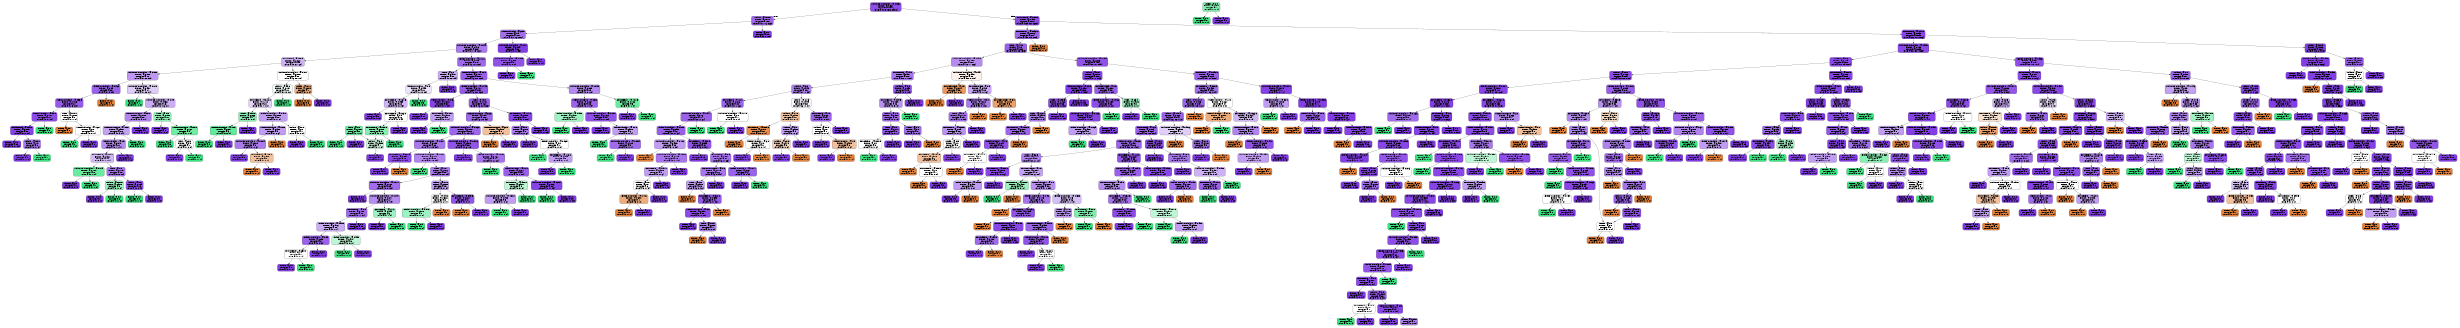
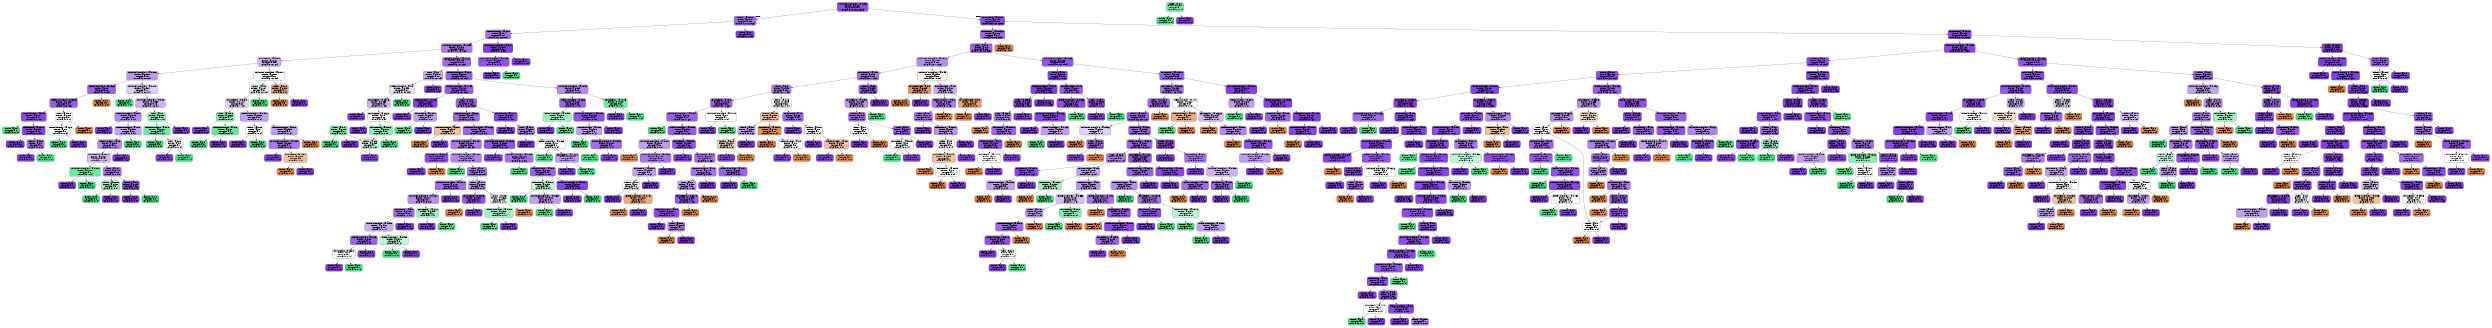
node "Users <= 65.0 entropy = 0.918 samples = 3 value = [0, 2, 1]": fillcolor #9cf2c0 -> #9457e9
node "Users <= 5.0 entropy = 1.0 samples = 2 value = [1, 0, 1]": fillcolor #a36eec -> #ffffff
node "entropy = 0.0 samples = 54 value = [0, 0, 54]": added
node "Users <= 0.5 entropy = 0.84 samples = 26 value = [0, 7, 19]": fillcolor #af82ef -> #ffffff
node "Users <= 0.5 entropy = 0.592 samples = 7 value = [1, 0, 6]": label "Users <= 0.5 entropy = 0.592 samples = 7 value = [1, 0, 6]" -> "Users <= 0.5 induction = 0.592 samples = 7 value = [1, 0, 6]"
node "Incident <= 8.0 entropy = 1.0 samples = 6 value = [0, 3, 3]": fillcolor #ffffff -> #8540e6
node "entropy = 0.0 samples = 36 value = [0, 0, 36]": added
